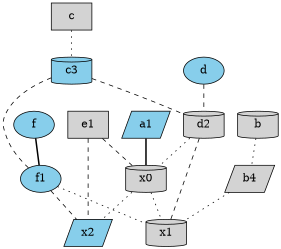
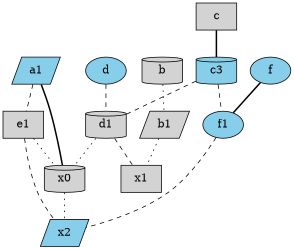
edge "c" -- "c3": style dotted -> bold
edge "a1" -- "e1": added
node "d2": label "d2" -> "d1"
edge "e1" -- "x0": style dashed -> dotted
node "b4": label "b4" -> "b1"
edge "f1" -- "x1": removed
edge "x0" -- "x1": removed
node "x1": shape cylinder -> box
